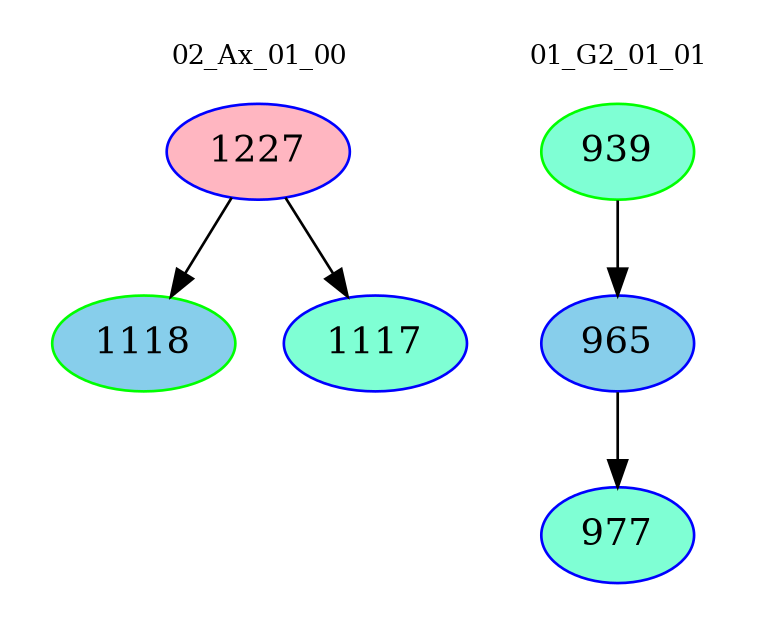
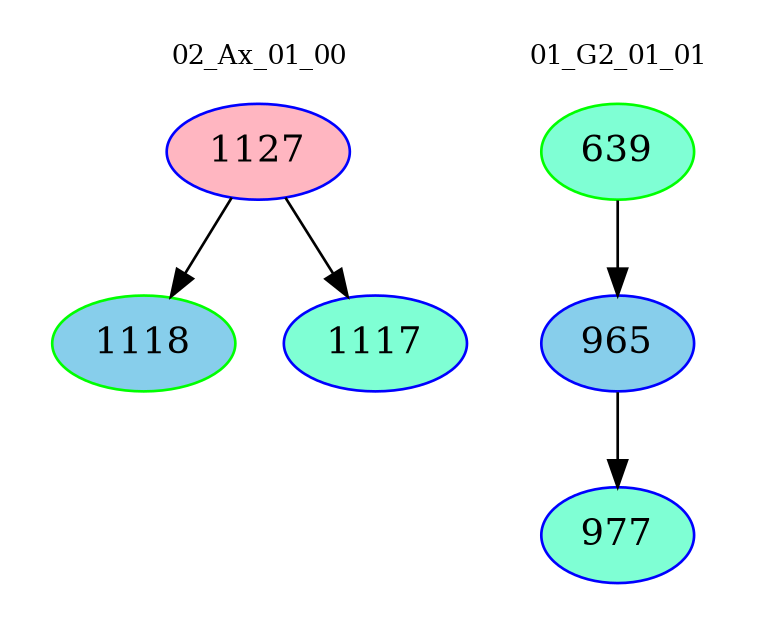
node "1227": label "1227" -> "1127"
node "939": label "939" -> "639"
